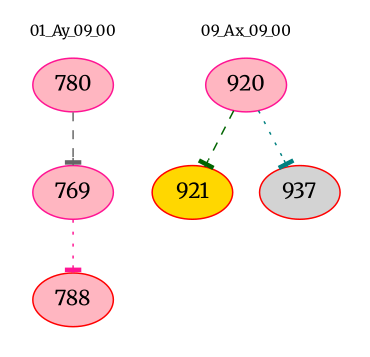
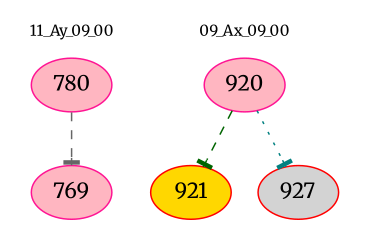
cluster "01_Ay_09_00": label "01_Ay_09_00" -> "11_Ay_09_00"
node "937": label "937" -> "927"
node "788": removed
